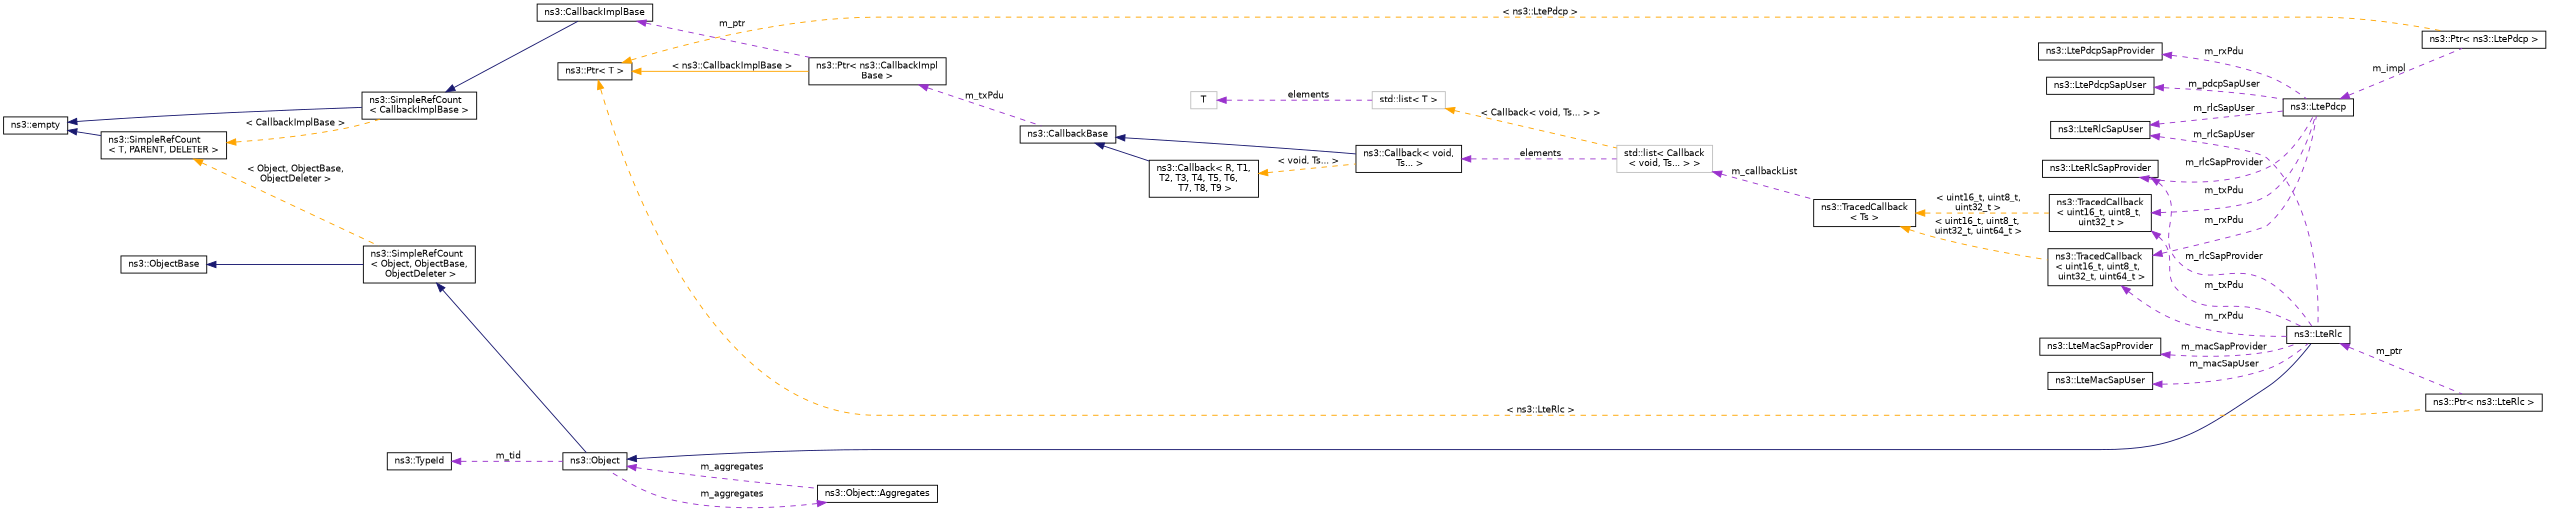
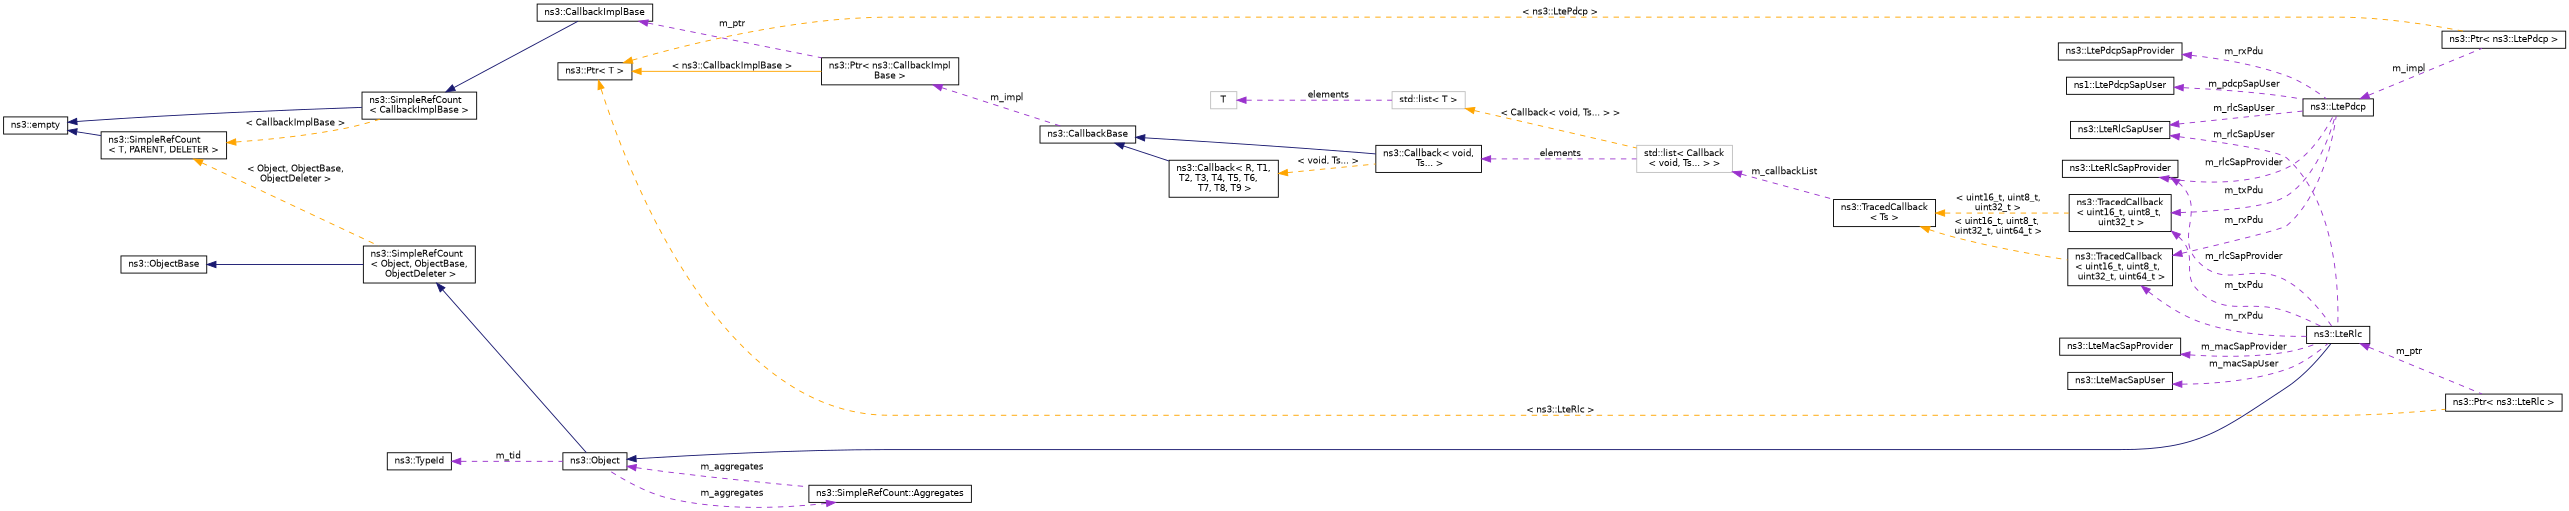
node "ns3::LtePdcpSapUser": label "ns3::LtePdcpSapUser" -> "ns1::LtePdcpSapUser"
edge "ns3::CallbackBase" -> "ns3::Ptr< ns3::CallbackImpl Base >": label " m_txPdu" -> " m_impl"
node "ns3::Object::Aggregates": label "ns3::Object::Aggregates" -> "ns3::SimpleRefCount::Aggregates"
